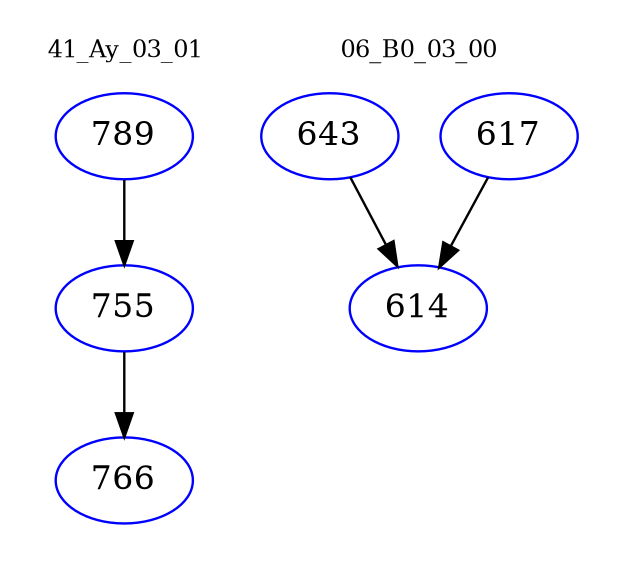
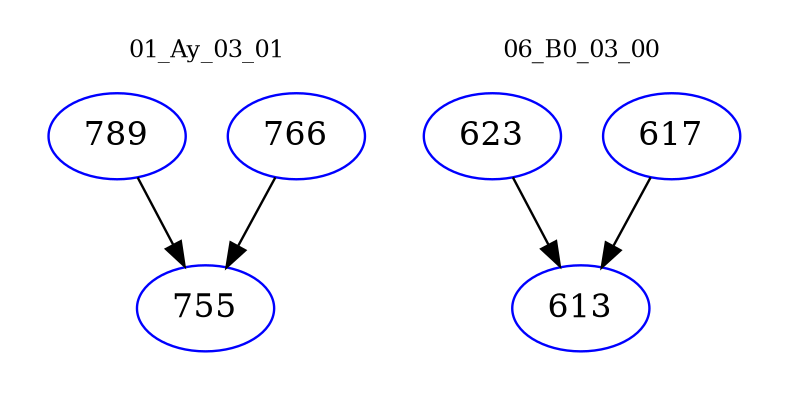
cluster "41_Ay_03_01": label "41_Ay_03_01" -> "01_Ay_03_01"
node "643": label "643" -> "623"
node "614": label "614" -> "613"
edge "755" -> "766": reversed
